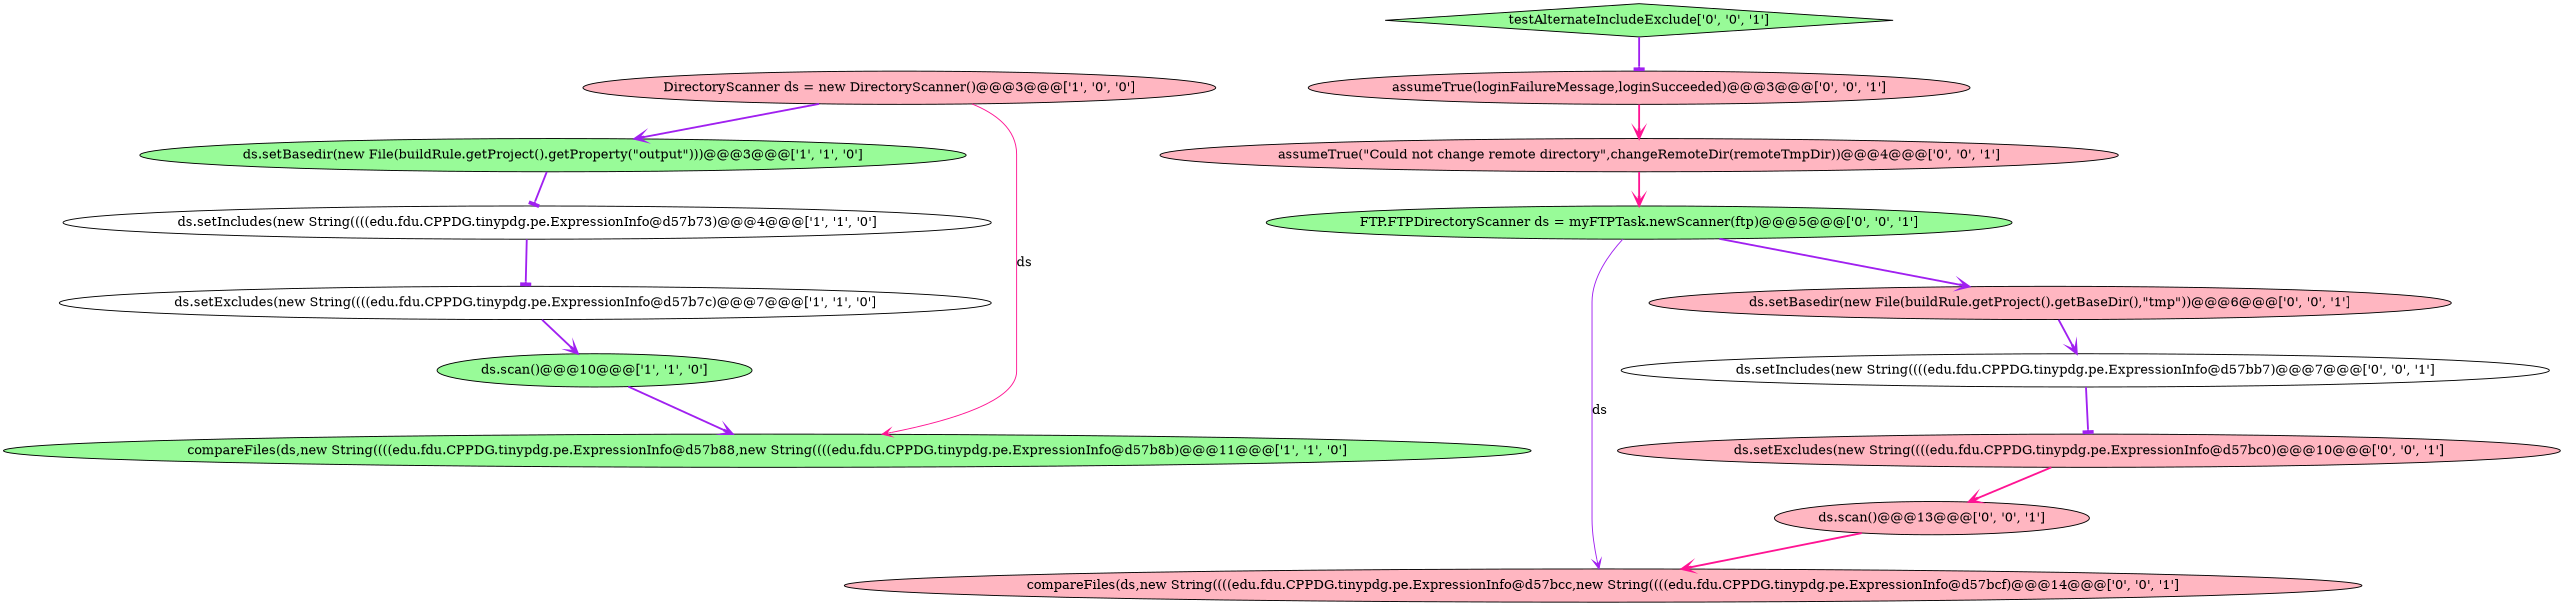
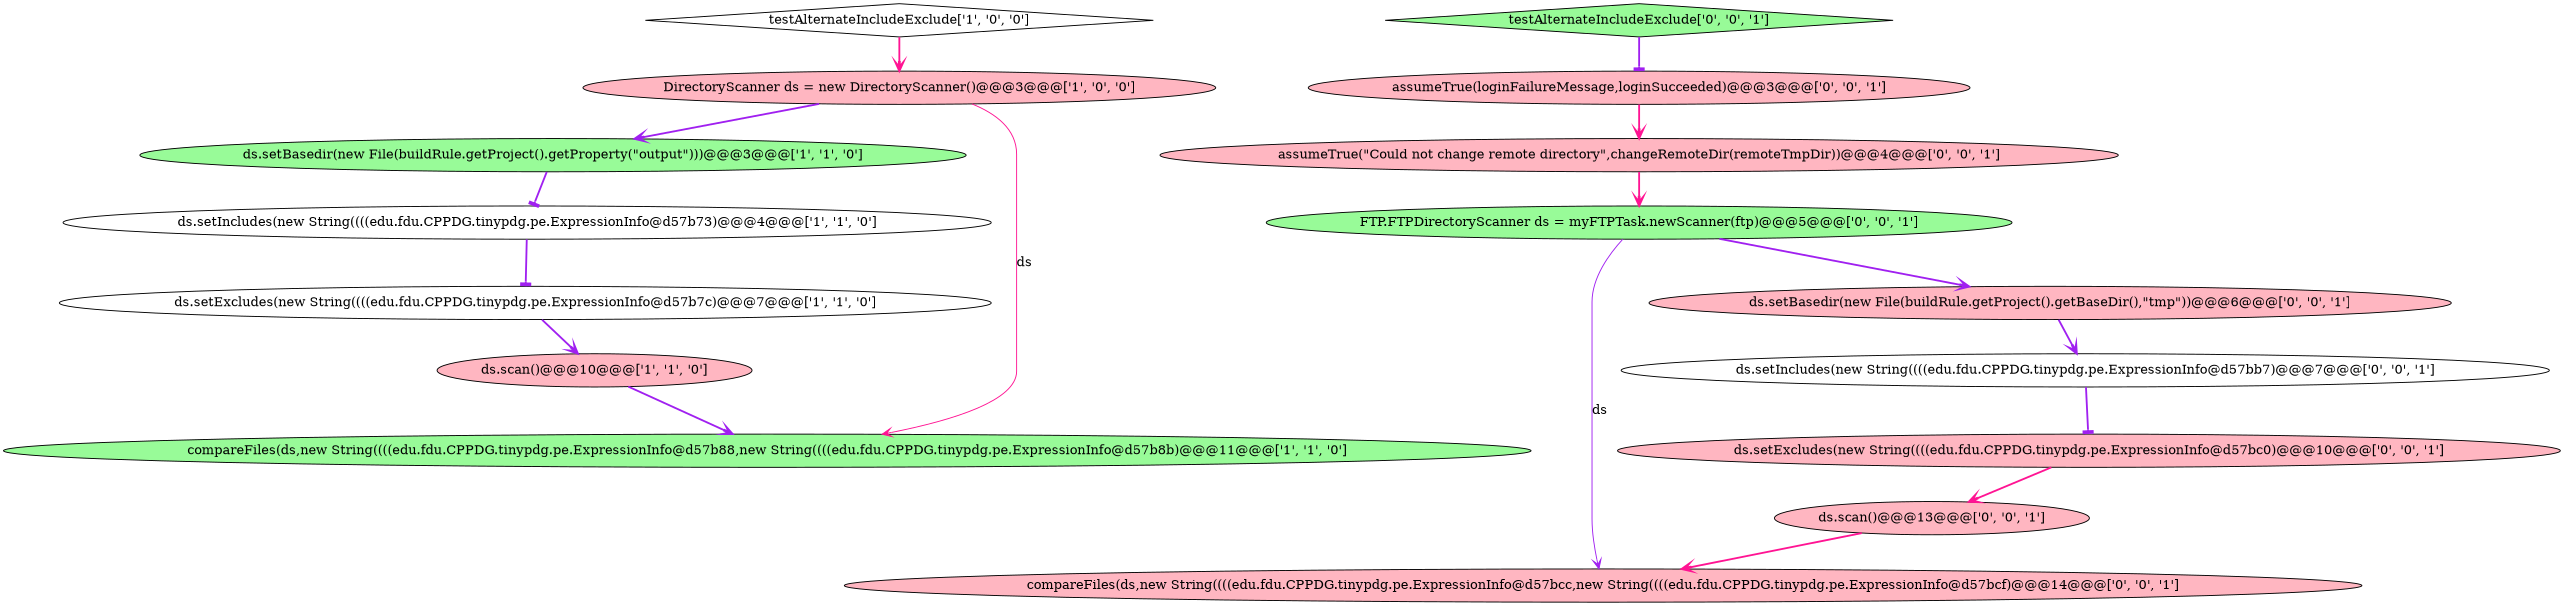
node "testAlternateIncludeExclude['1', '0', '0']": added
node "ds.scan()@@@10@@@['1', '1', '0']": fillcolor palegreen -> lightpink
